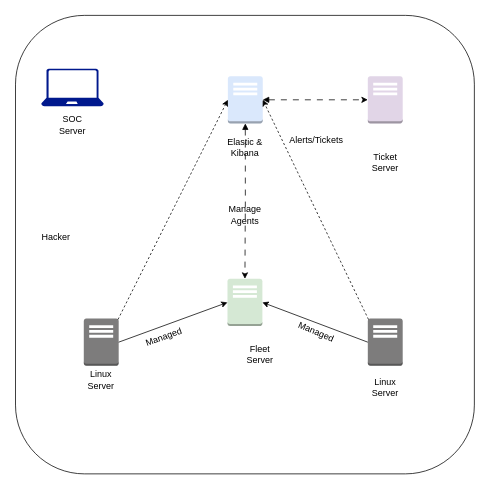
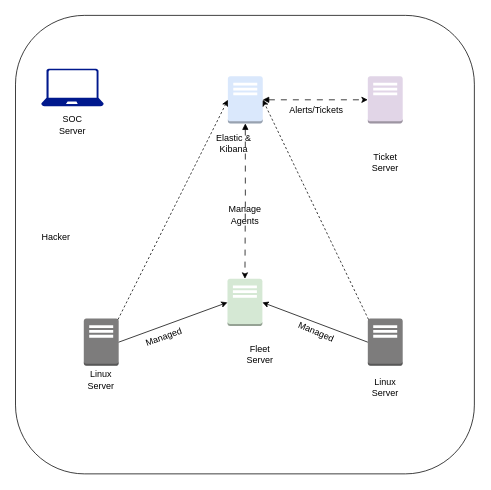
node "Alerts/Tickets": moved (316, 140) -> (316, 110)
node "Elastic & Kibana": moved (245, 147) -> (234, 144)
